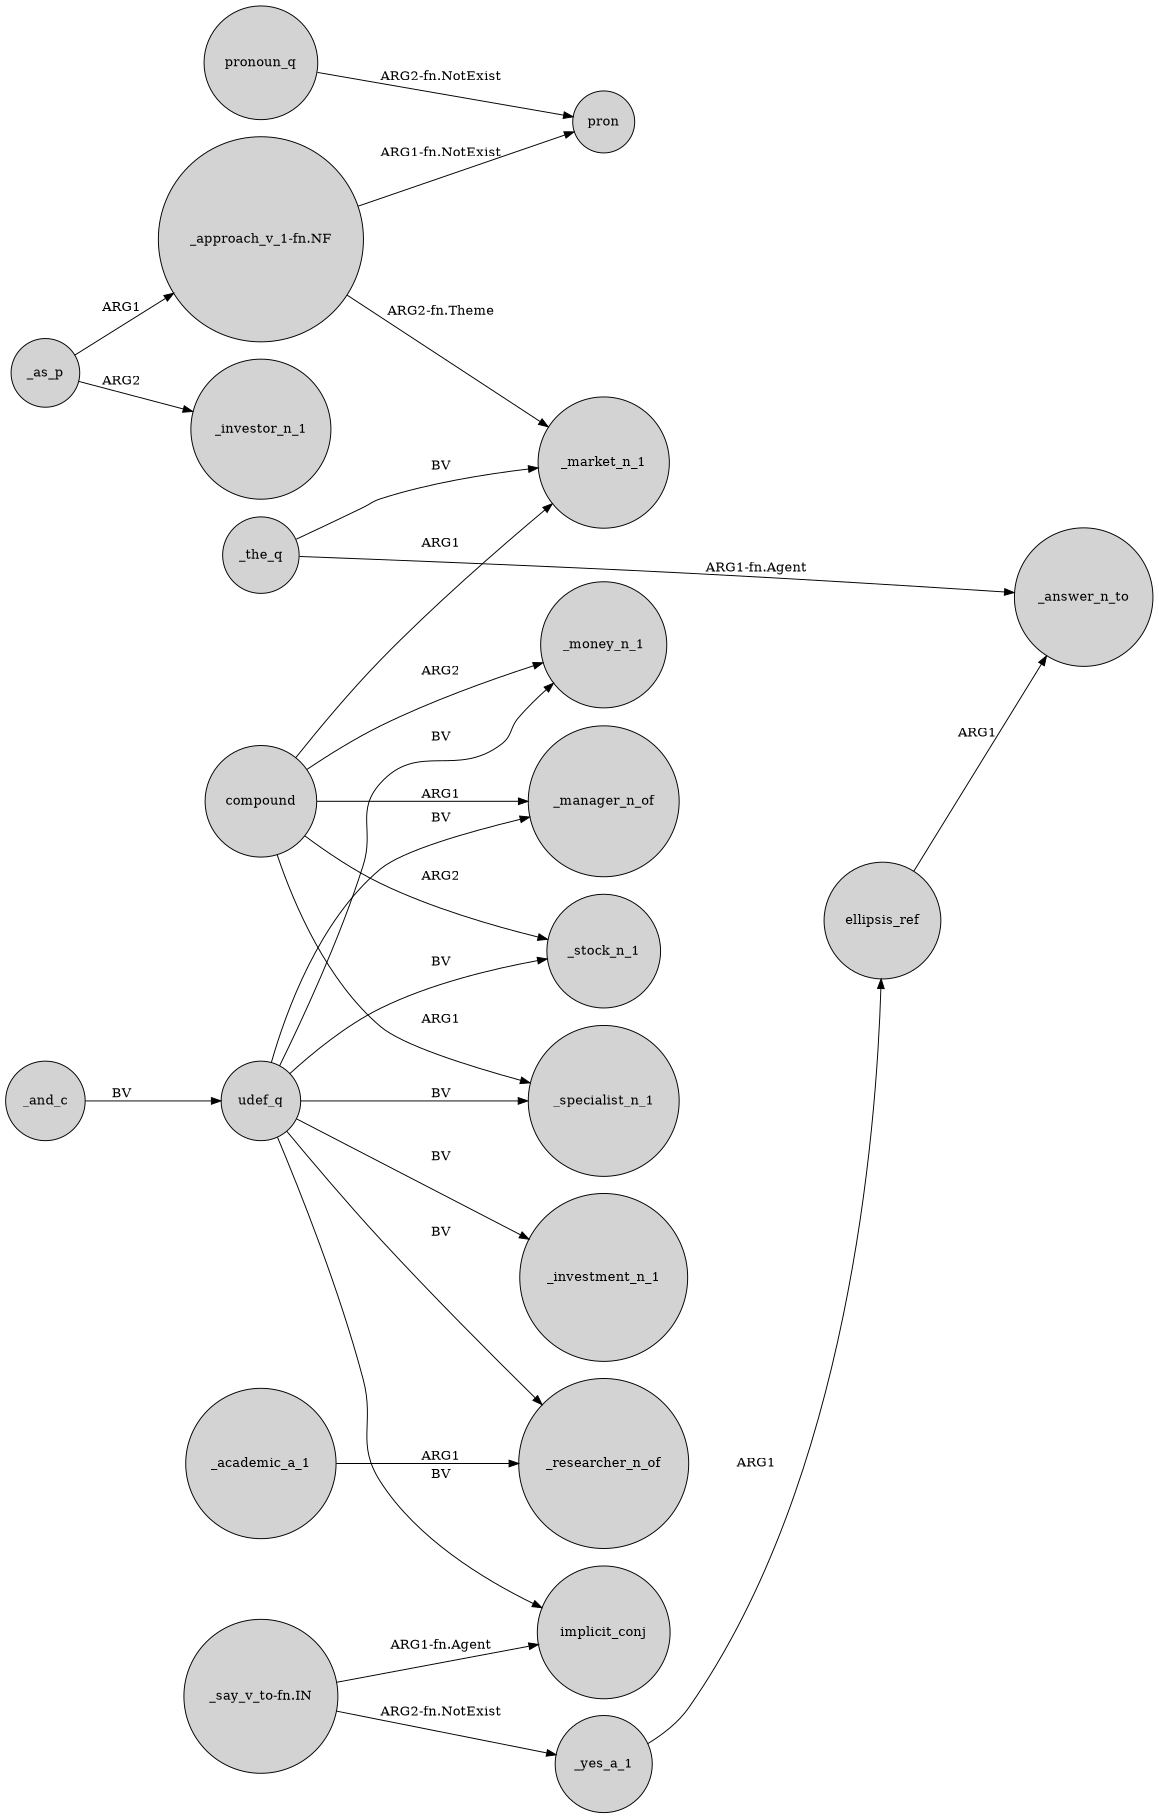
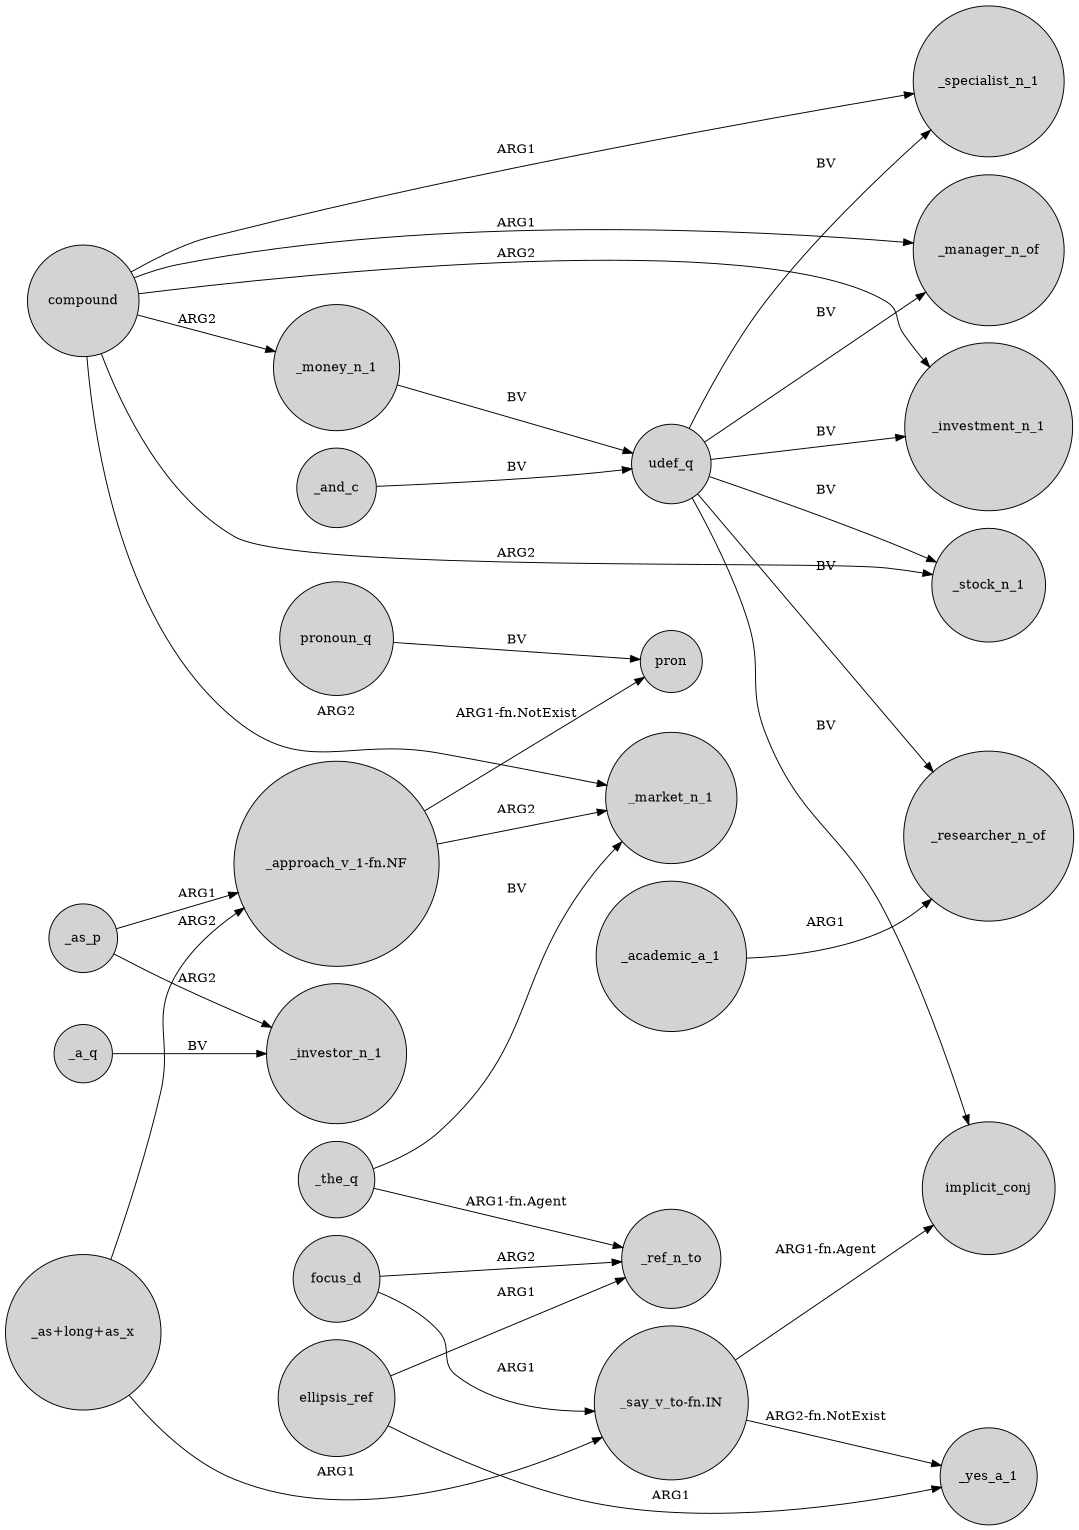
edge "pronoun_q" -> "pron": label "ARG2-fn.NotExist" -> "BV"
edge "compound" -> "_investment_n_1": added, label "ARG2"
edge "_approach_v_1-fn.NF" -> "_market_n_1": label "ARG2-fn.Theme" -> "ARG2"
edge "compound" -> "_market_n_1": label "ARG1" -> "ARG2"
node "_answer_n_to": label "_answer_n_to" -> "_ref_n_to"
edge "udef_q" -> "_money_n_1": reversed
node "_a_q": added
node "focus_d": added
node "_as+long+as_x": added
edge "_yes_a_1" -> "ellipsis_ref": reversed
